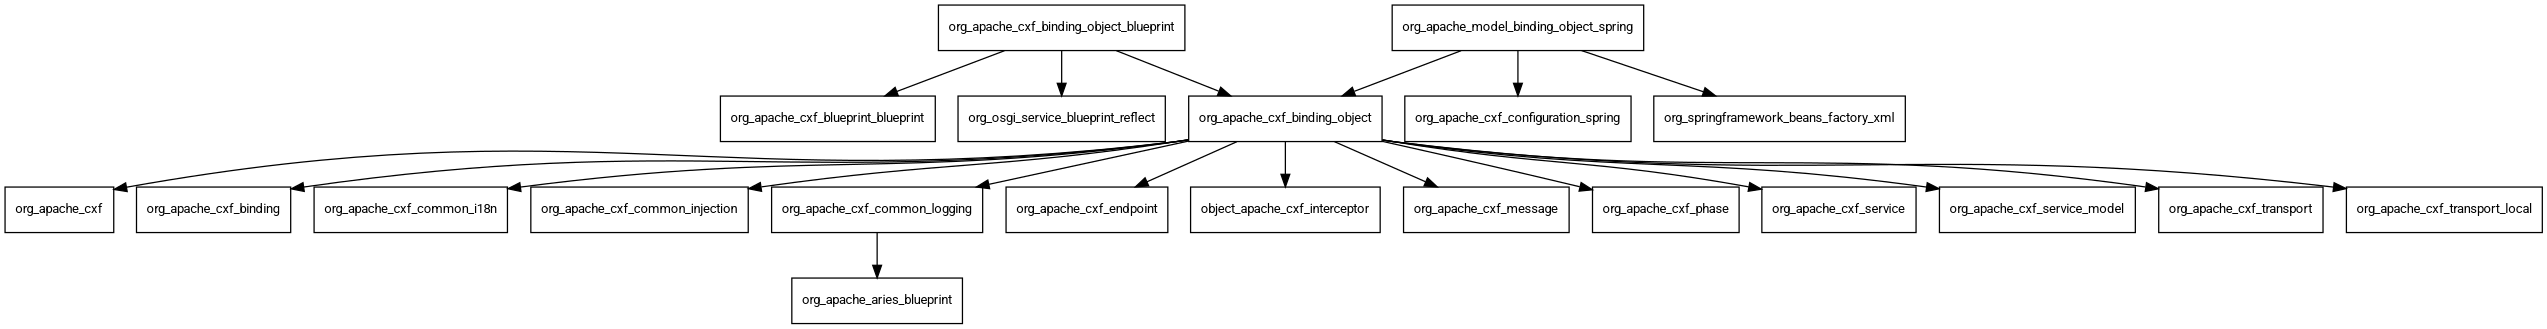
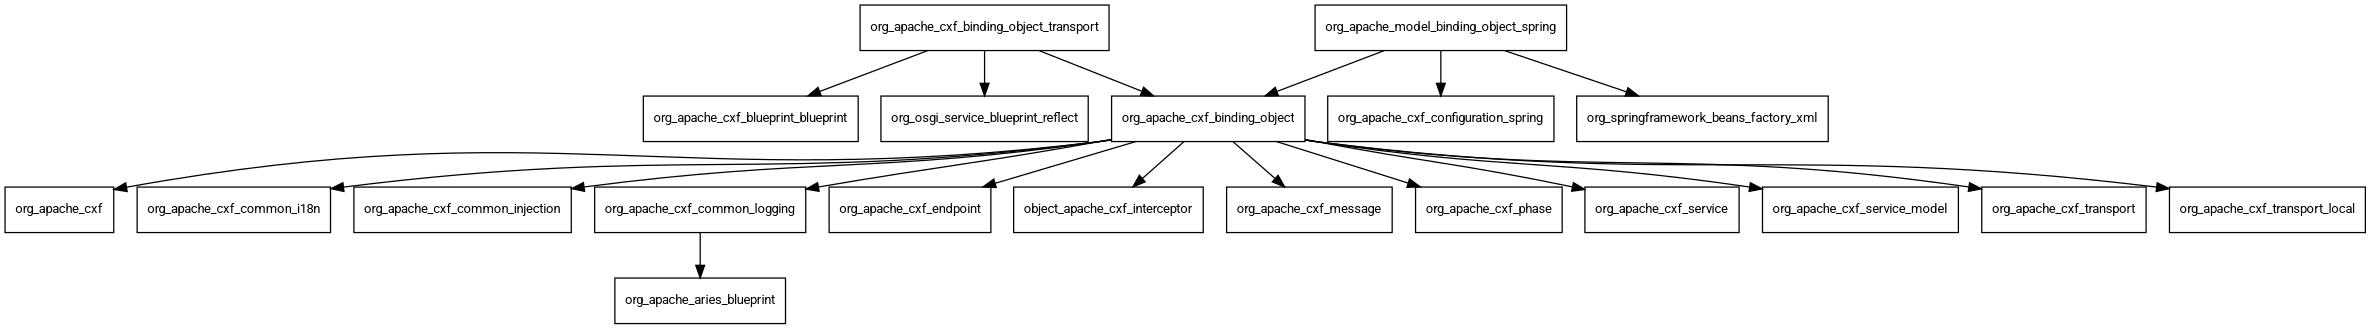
node "org_apache_cxf_binding_object_blueprint": label "org_apache_cxf_binding_object_blueprint" -> "org_apache_cxf_binding_object_transport"
node "org_apache_cxf_binding": removed
